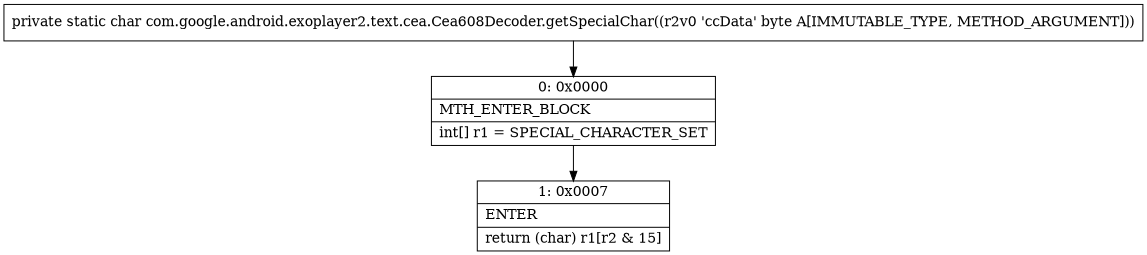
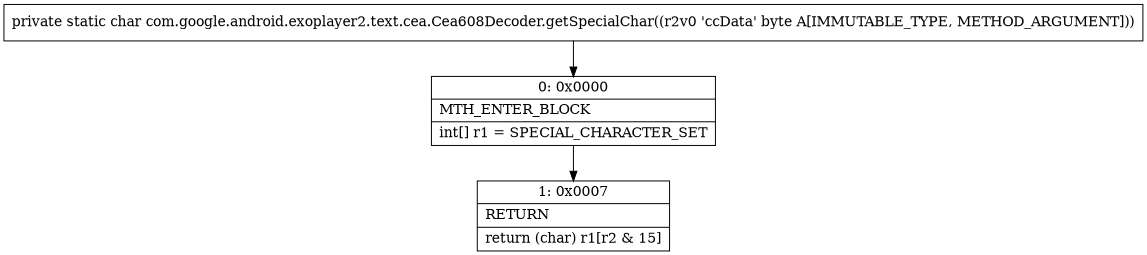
node "1: 0x0007": text "ENTER" -> "RETURN"
